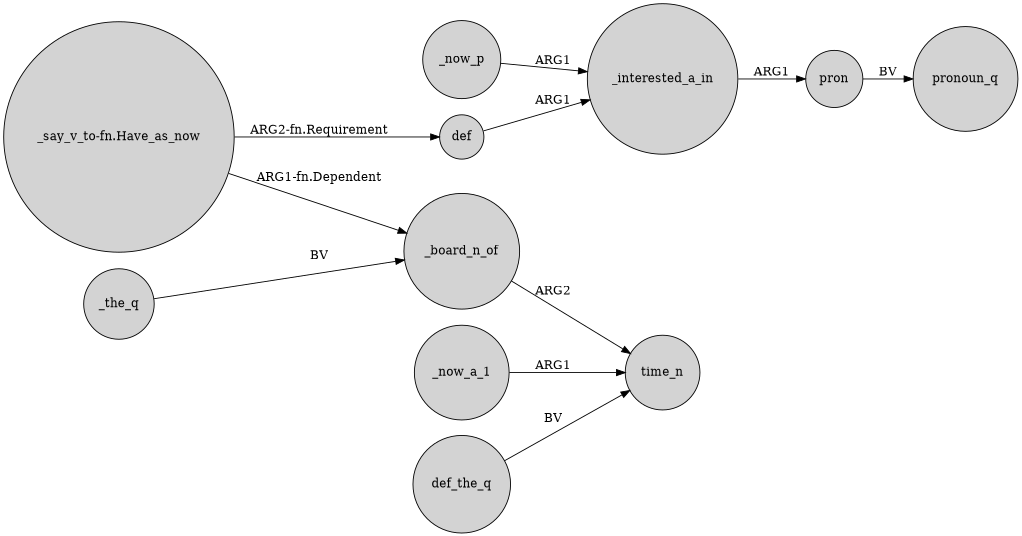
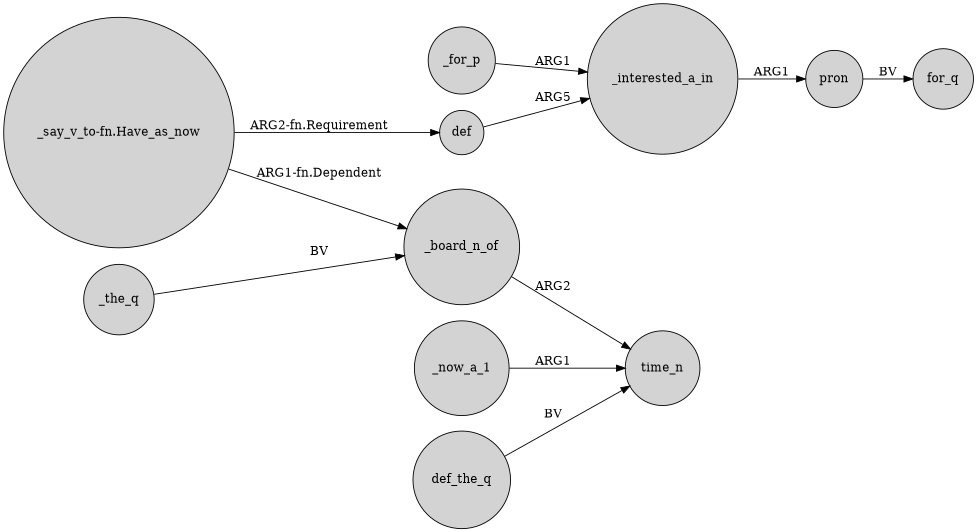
node "_now_p": label "_now_p" -> "_for_p"
node "pronoun_q": label "pronoun_q" -> "for_q"
edge "def" -> "_interested_a_in": label "ARG1" -> "ARG5"
